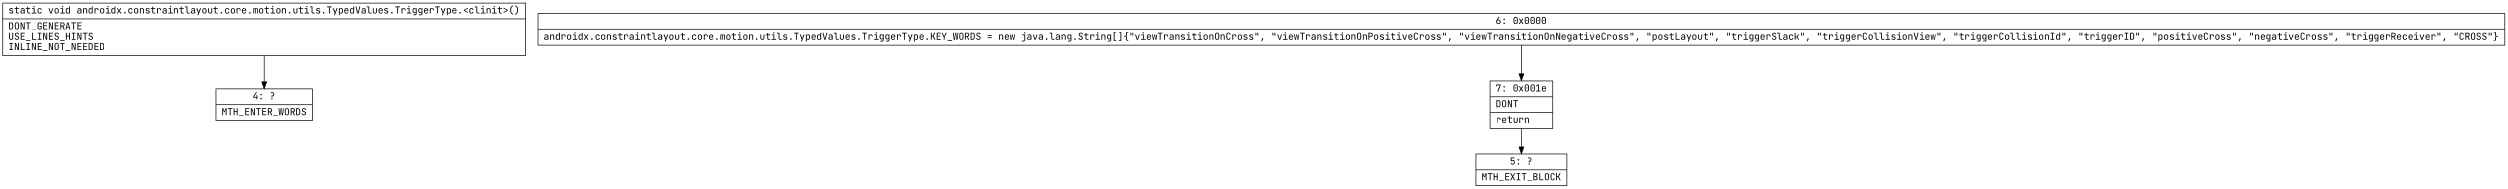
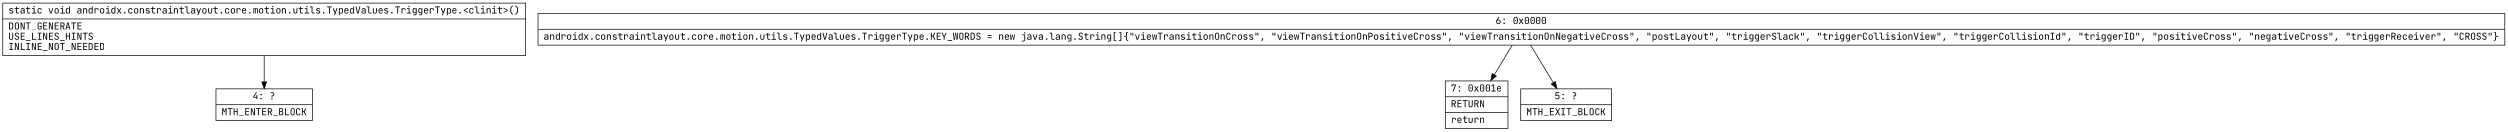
node "7: 0x001e": text "DONT" -> "RETURN"
node "4: ?": text "MTH_ENTER_WORDS" -> "MTH_ENTER_BLOCK"
edge "7: 0x001e" -> "5: ?": now "6: 0x0000" -> "5: ?"
